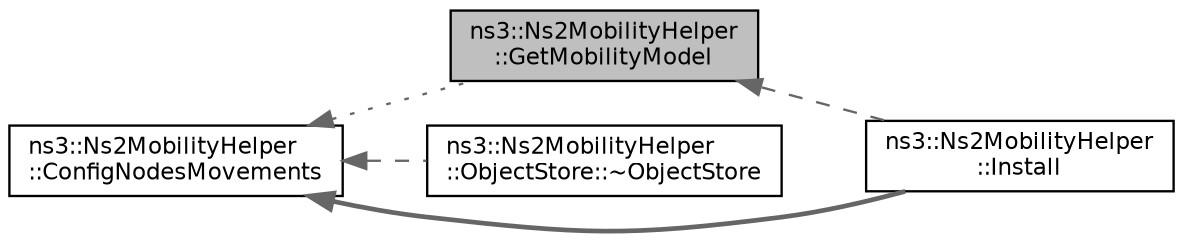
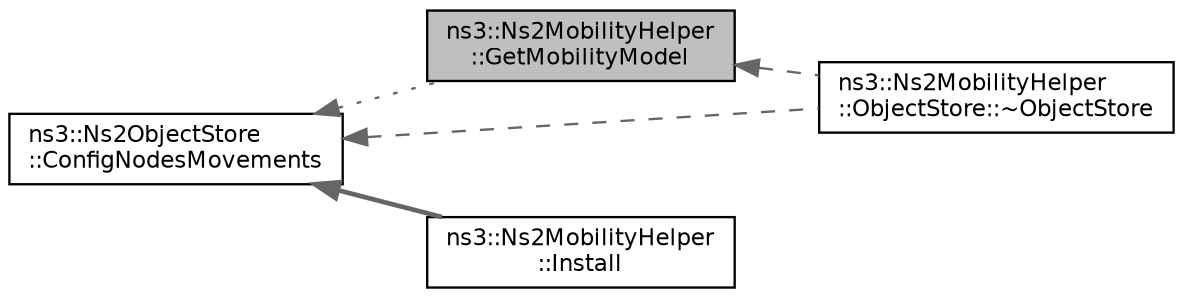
edge "ns3::Ns2MobilityHelper ::Install" -> "ns3::Ns2MobilityHelper ::GetMobilityModel": now "ns3::Ns2MobilityHelper ::ObjectStore::~ObjectStore" -> "ns3::Ns2MobilityHelper ::GetMobilityModel"
node "ns3::Ns2MobilityHelper ::ConfigNodesMovements": label "ns3::Ns2MobilityHelper ::ConfigNodesMovements" -> "ns3::Ns2ObjectStore ::ConfigNodesMovements"
